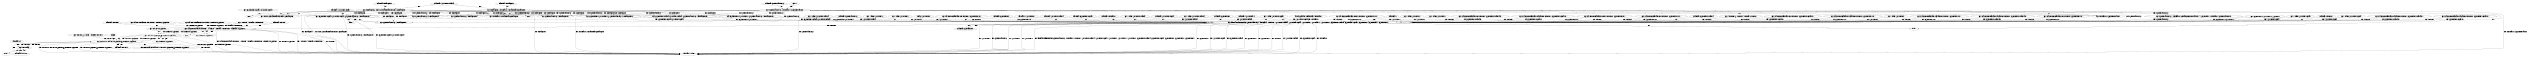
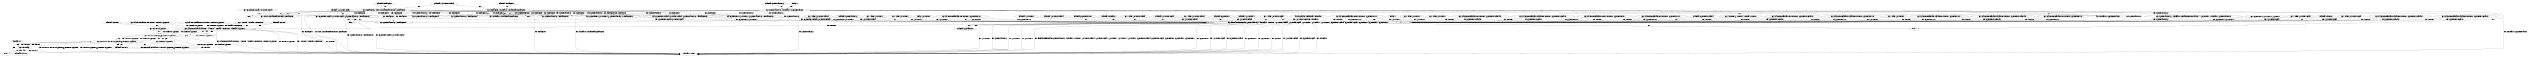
node "(Call,1)": label "(Call,1)" -> "(Literal,1)"
node "(Identifier,ai4_poc_st_foll)": removed
node "(MethodReturn,u4_num_st_foll)": label "(MethodReturn,u4_num_st_foll)" -> "(Identifier,u4_num_st_foll)"
node "(Identifier,ai4_poc_st_curr_after)": label "(Identifier,ai4_poc_st_curr_after)" -> "(Identifier,ai4_poc_st_curr_rps)"
node "(Identifier,ai4_poc_lt_pic)": label "(Identifier,ai4_poc_lt_pic)" -> "(Identifier,ai4_poc_lt_curr)"
node "(Identifier,i)": label "(Identifier,i)" -> "(Literal,i)"
node "(Call,ps_mv_buf = (mv_buf_t *)ps_codec->ps_mv_buf)": removed
node "1001289": removed
edge "(Call,ps_mv_buf++)" -> "(MethodReturn,WORD32)": added, label "DDG: ps_mv_buf"
